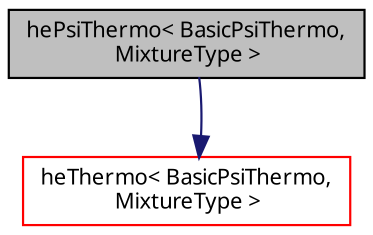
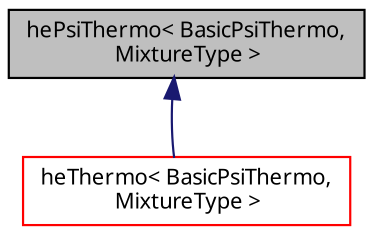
edge "hePsiThermo< BasicPsiThermo, MixtureType >" -> "heThermo< BasicPsiThermo, MixtureType >": reversed
